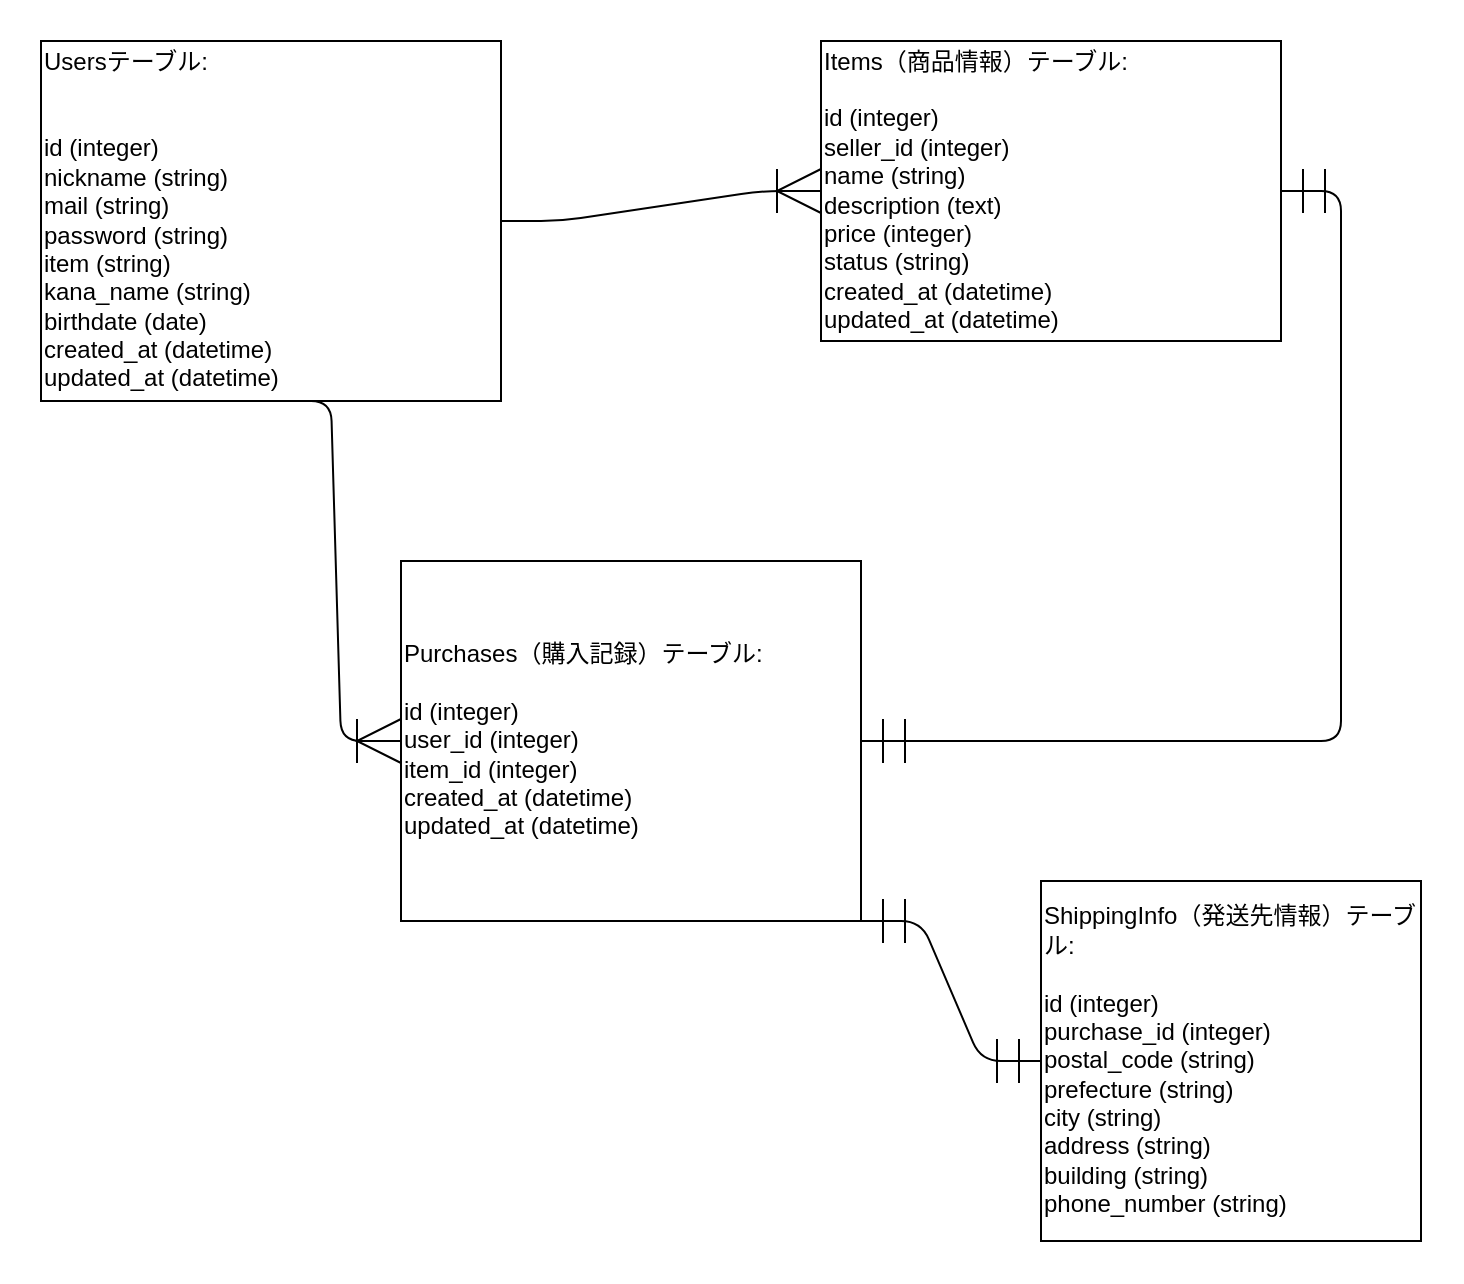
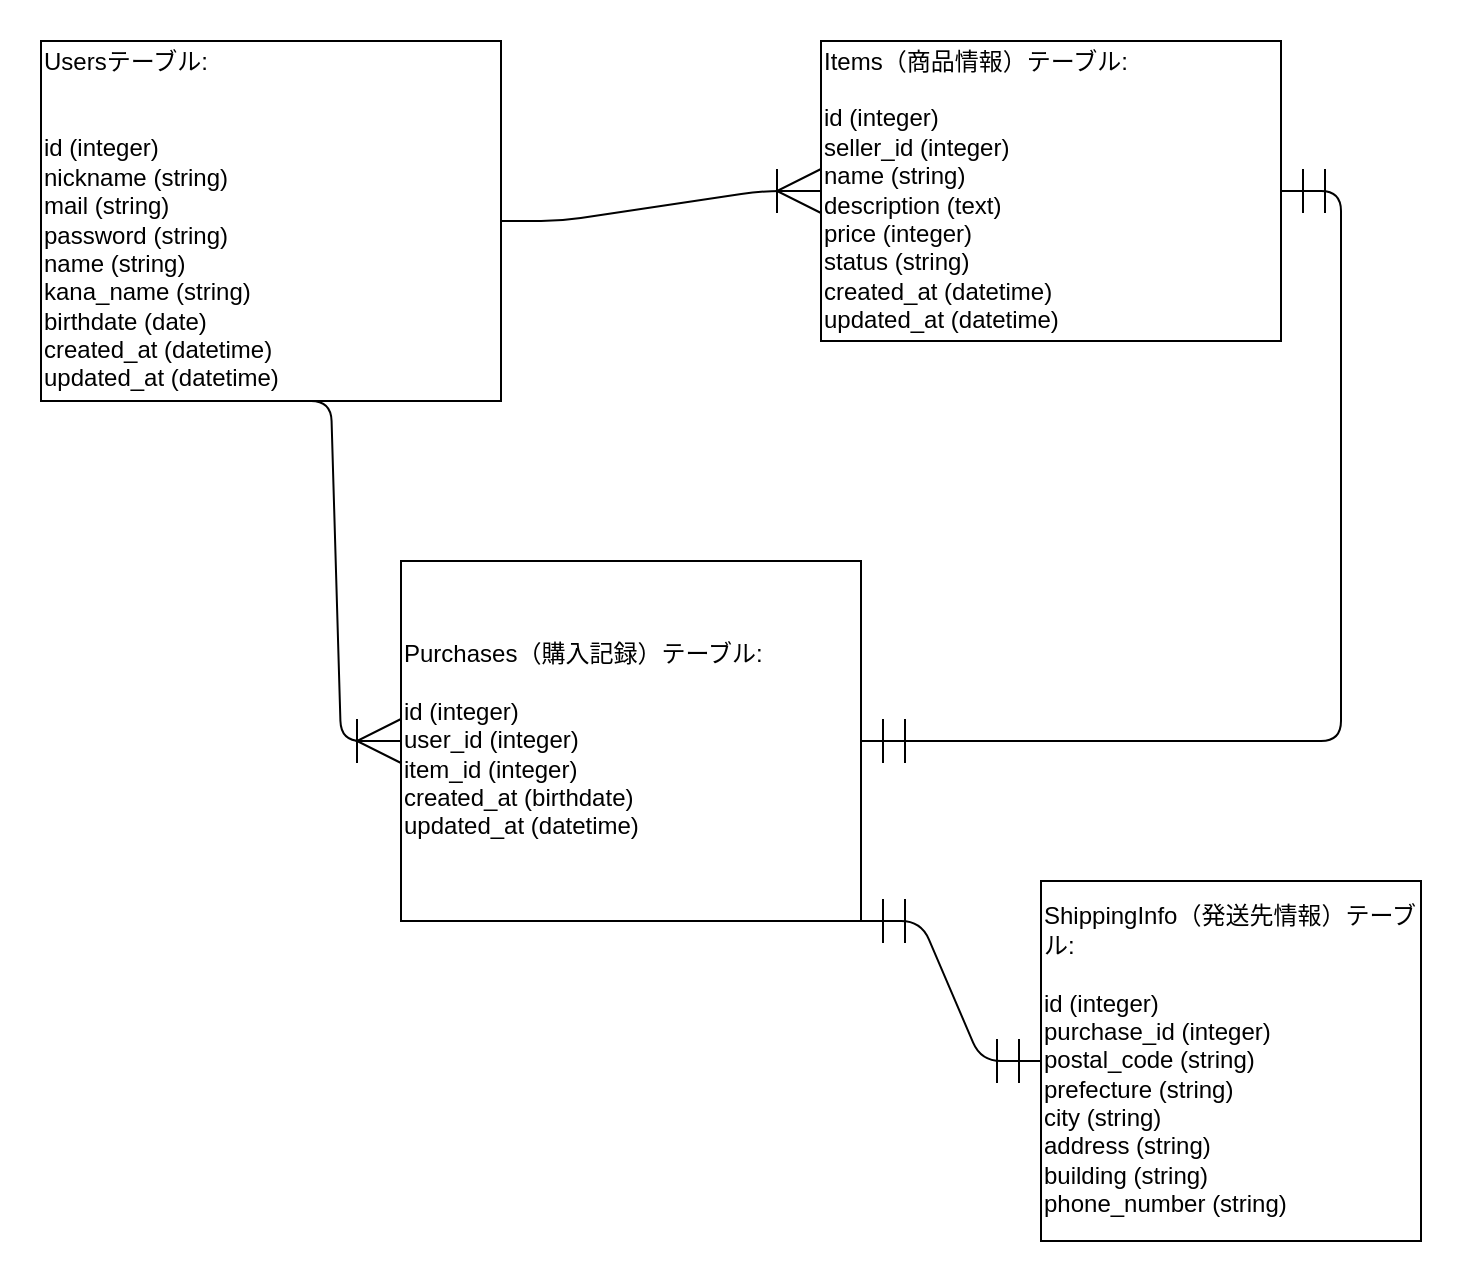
node "Usersテーブル: id (integer) nickname (string) mail (string) password (string) item (string) kana_name (string) birthdate (date) created_at (datetime) updated_at (datetime)": label "Usersテーブル: id (integer) nickname (string) mail (string) password (string) item (string) kana_name (string) birthdate (date) created_at (datetime) updated_at (datetime)" -> "Usersテーブル: id (integer) nickname (string) mail (string) password (string) name (string) kana_name (string) birthdate (date) created_at (datetime) updated_at (datetime)"
node "Purchases（購入記録）テーブル: id (integer) user_id (integer) item_id (integer) created_at (datetime) updated_at (datetime)": label "Purchases（購入記録）テーブル: id (integer) user_id (integer) item_id (integer) created_at (datetime) updated_at (datetime)" -> "Purchases（購入記録）テーブル: id (integer) user_id (integer) item_id (integer) created_at (birthdate) updated_at (datetime)"
